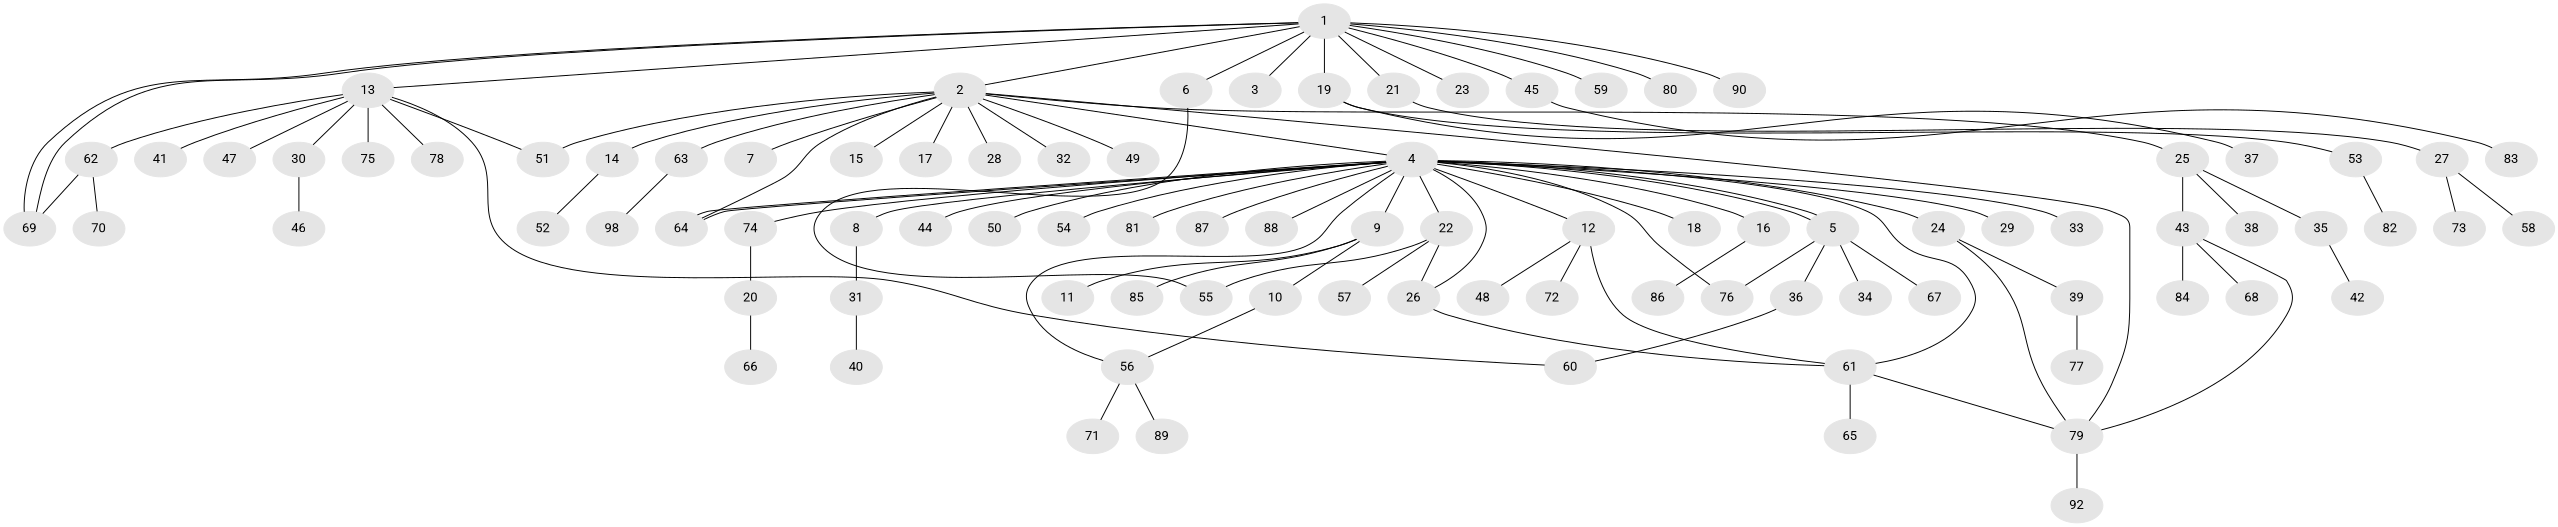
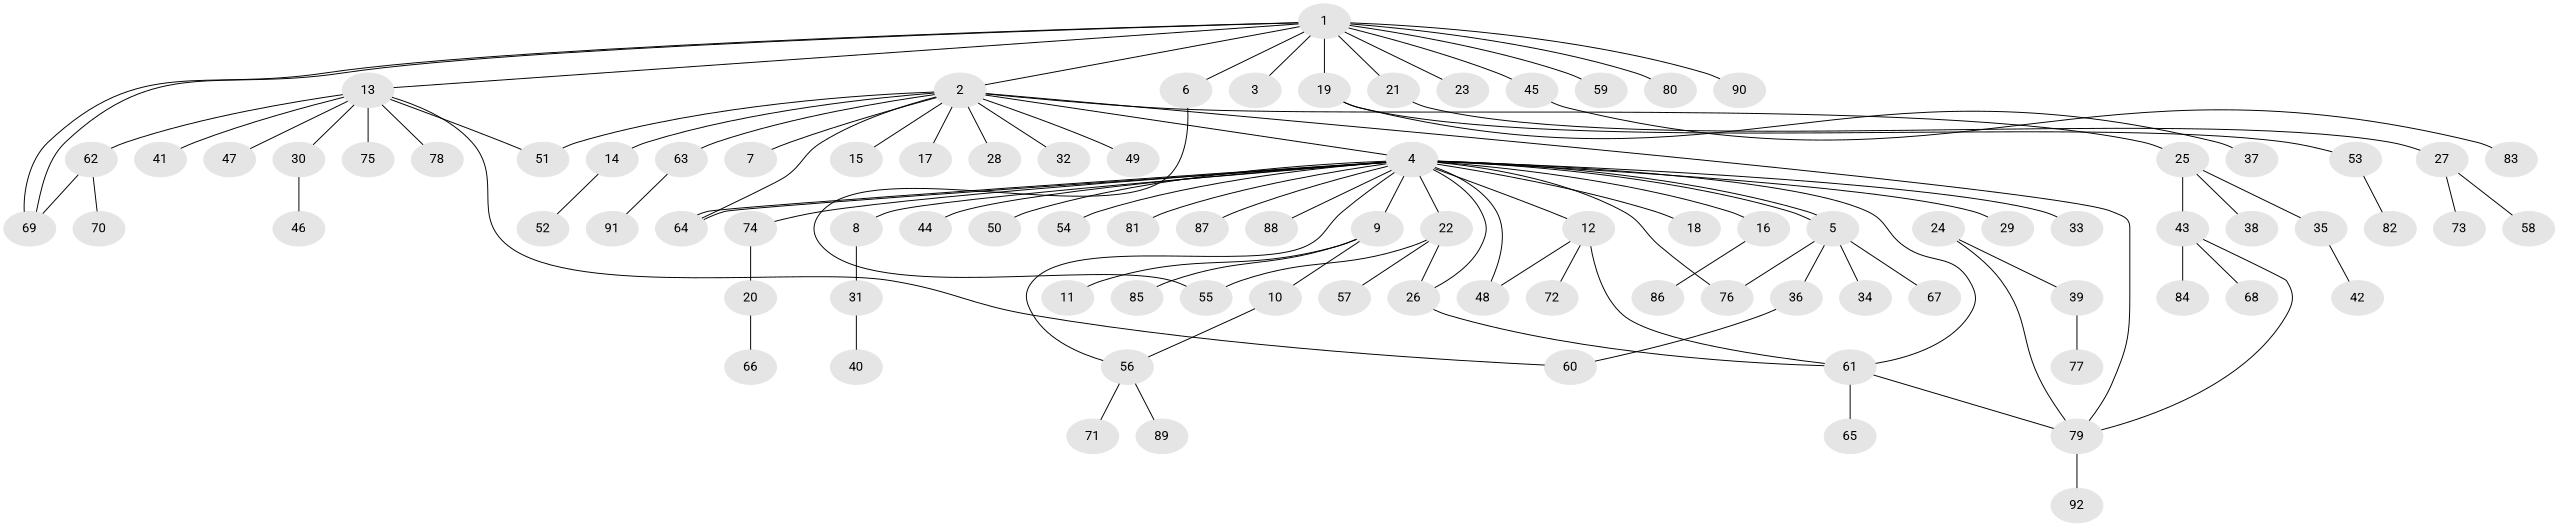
edge "4" -- "24": now "4" -- "48"
node "98": label "98" -> "91"
